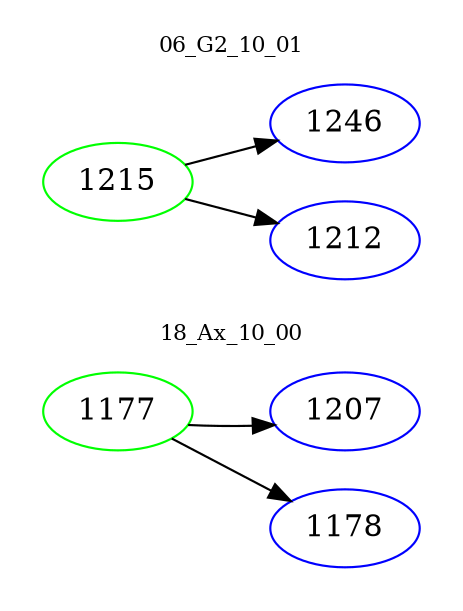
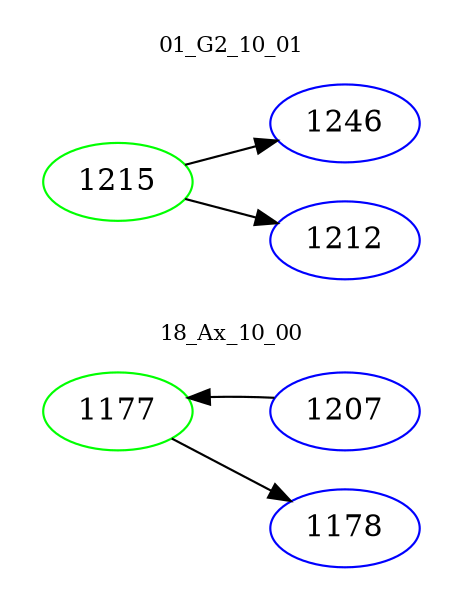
cluster "06_G2_10_01": label "06_G2_10_01" -> "01_G2_10_01"
edge "1177" -> "1207": reversed
